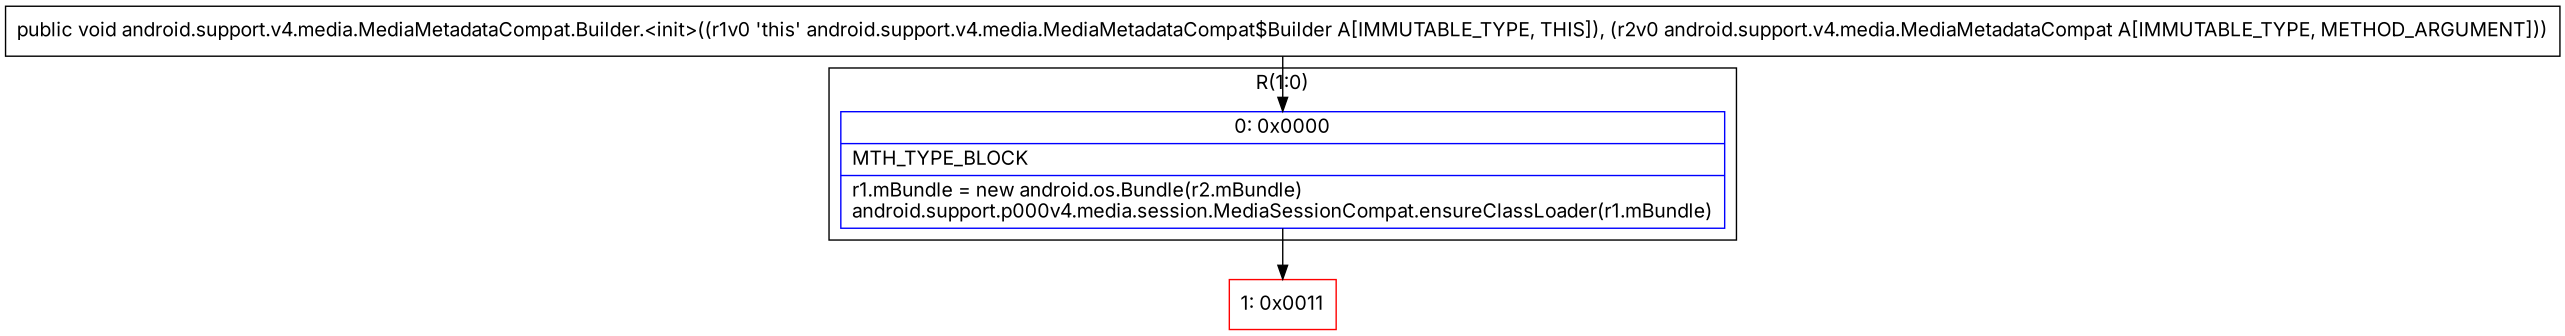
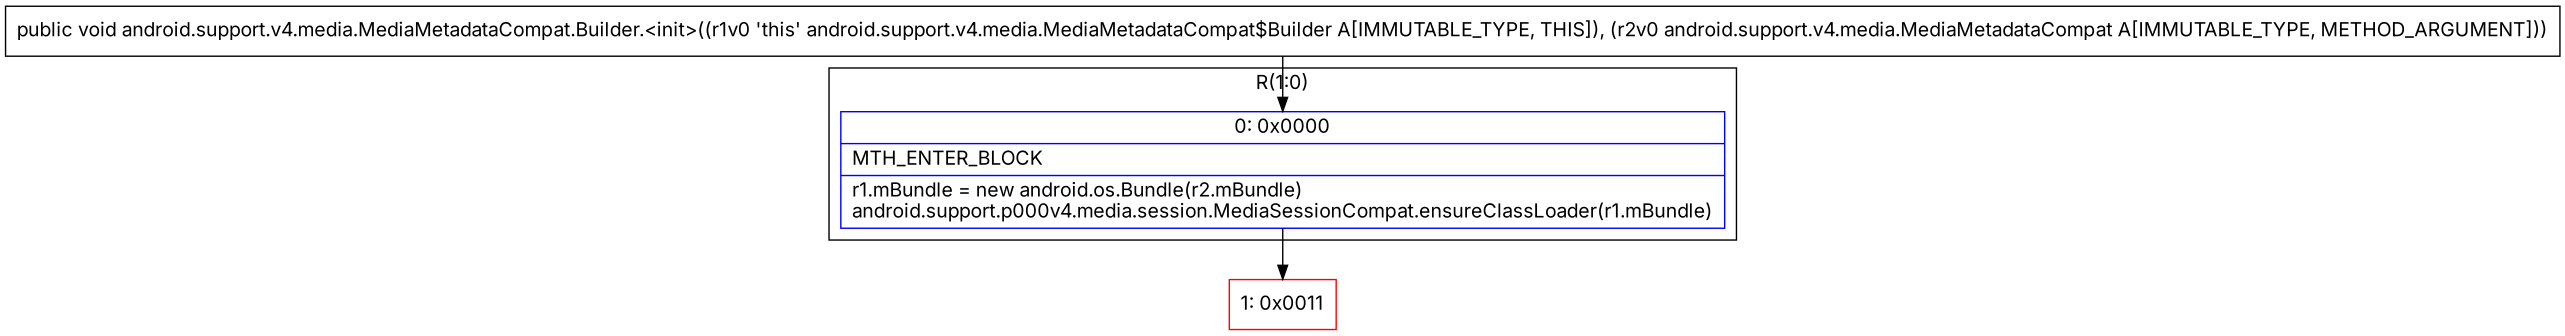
node "0: 0x0000": text "MTH_TYPE_BLOCK" -> "MTH_ENTER_BLOCK"
